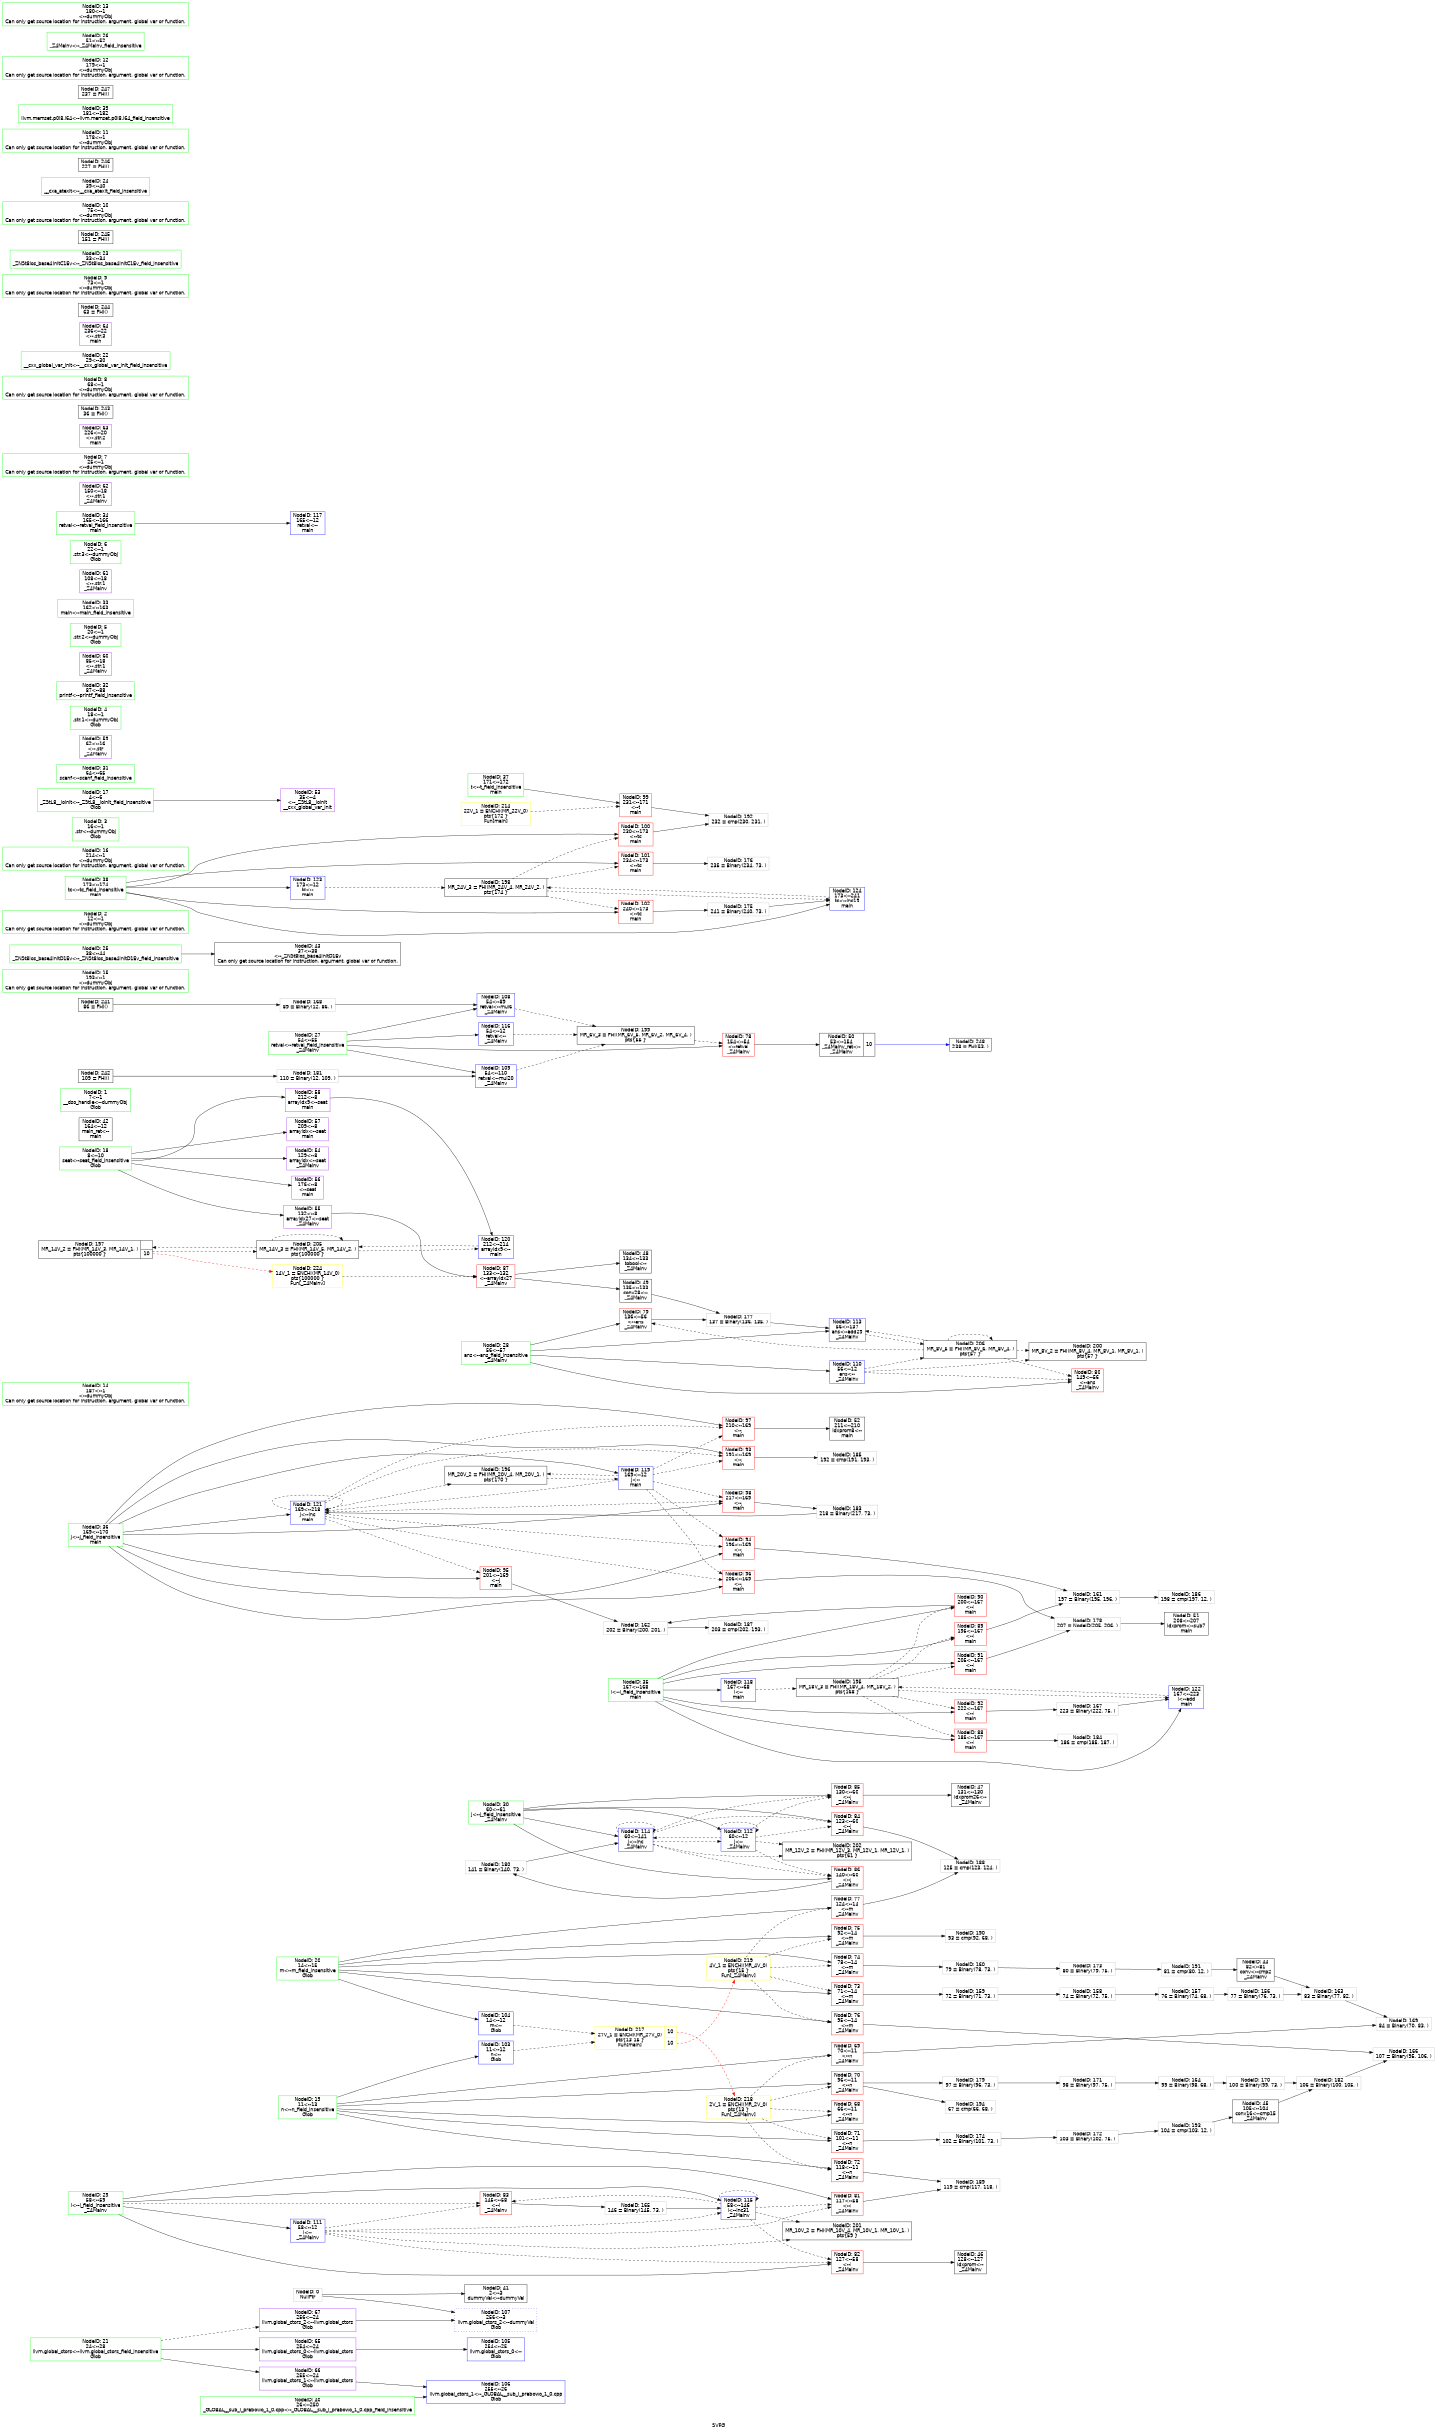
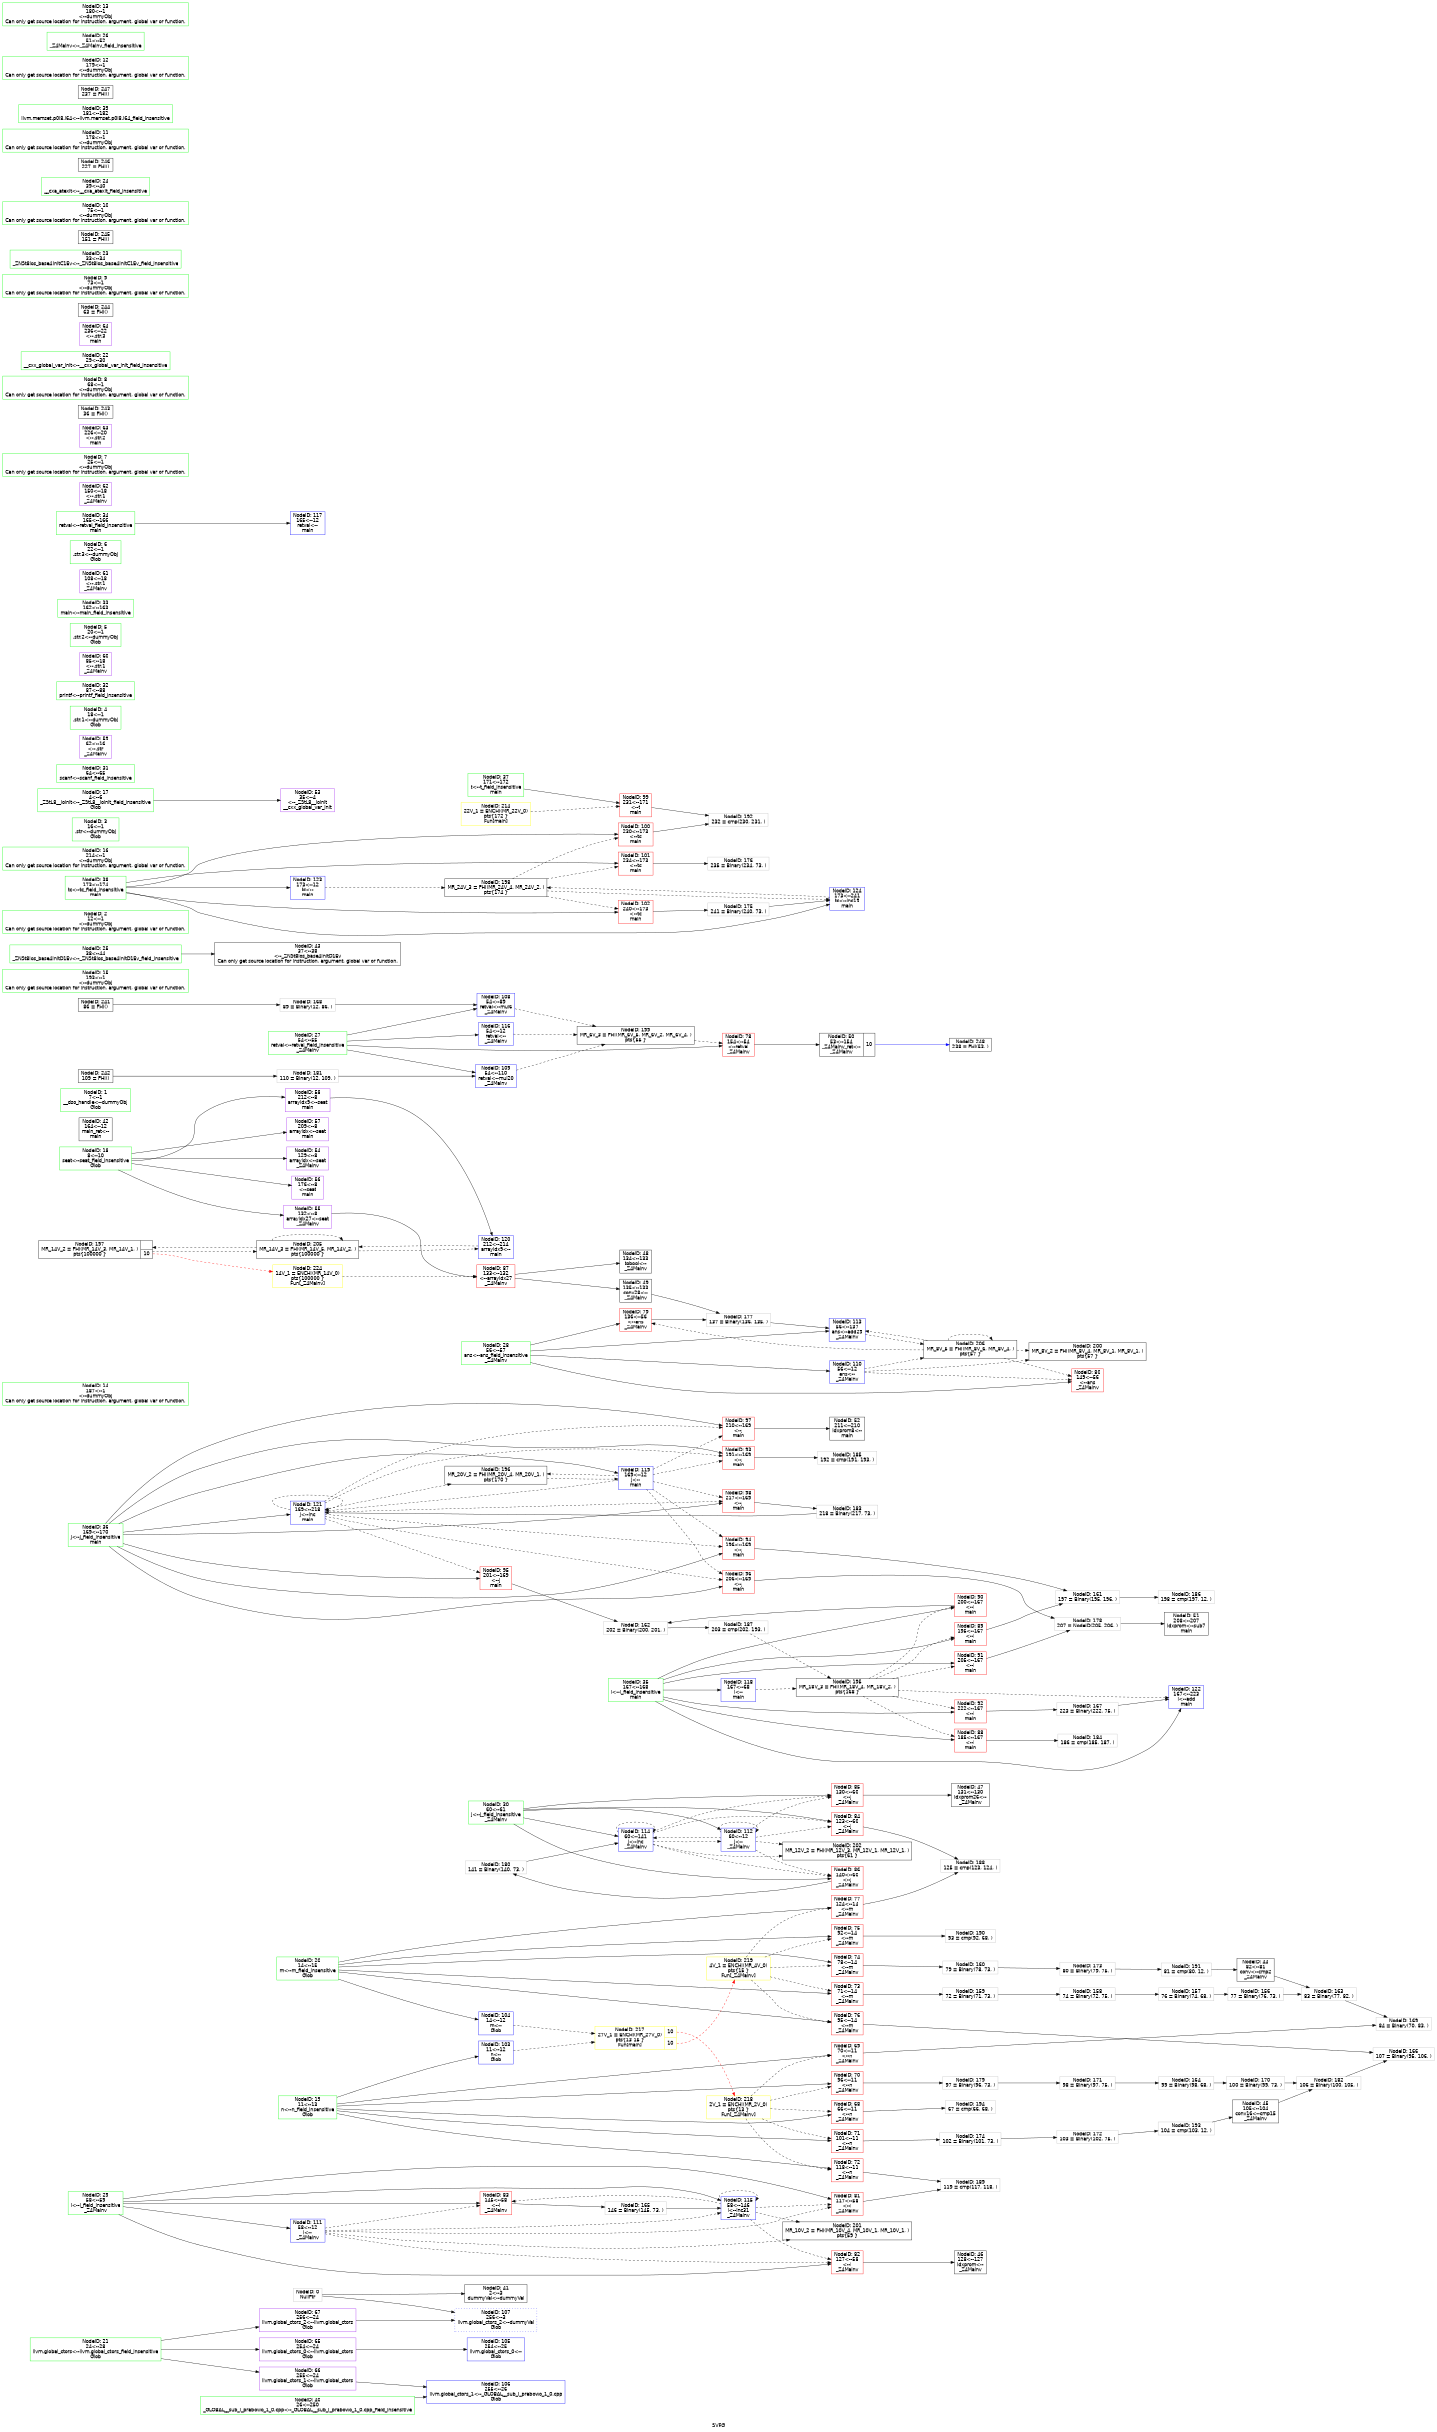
edge "NodeID: 122" -> "NodeID: 195": now "NodeID: 187" -> "NodeID: 195"
edge "NodeID: 70" -> "NodeID: 194": now "NodeID: 68" -> "NodeID: 194"
edge "NodeID: 29" -> "NodeID: 83": style dashed -> solid
edge "NodeID: 21" -> "NodeID: 67": style dashed -> solid
